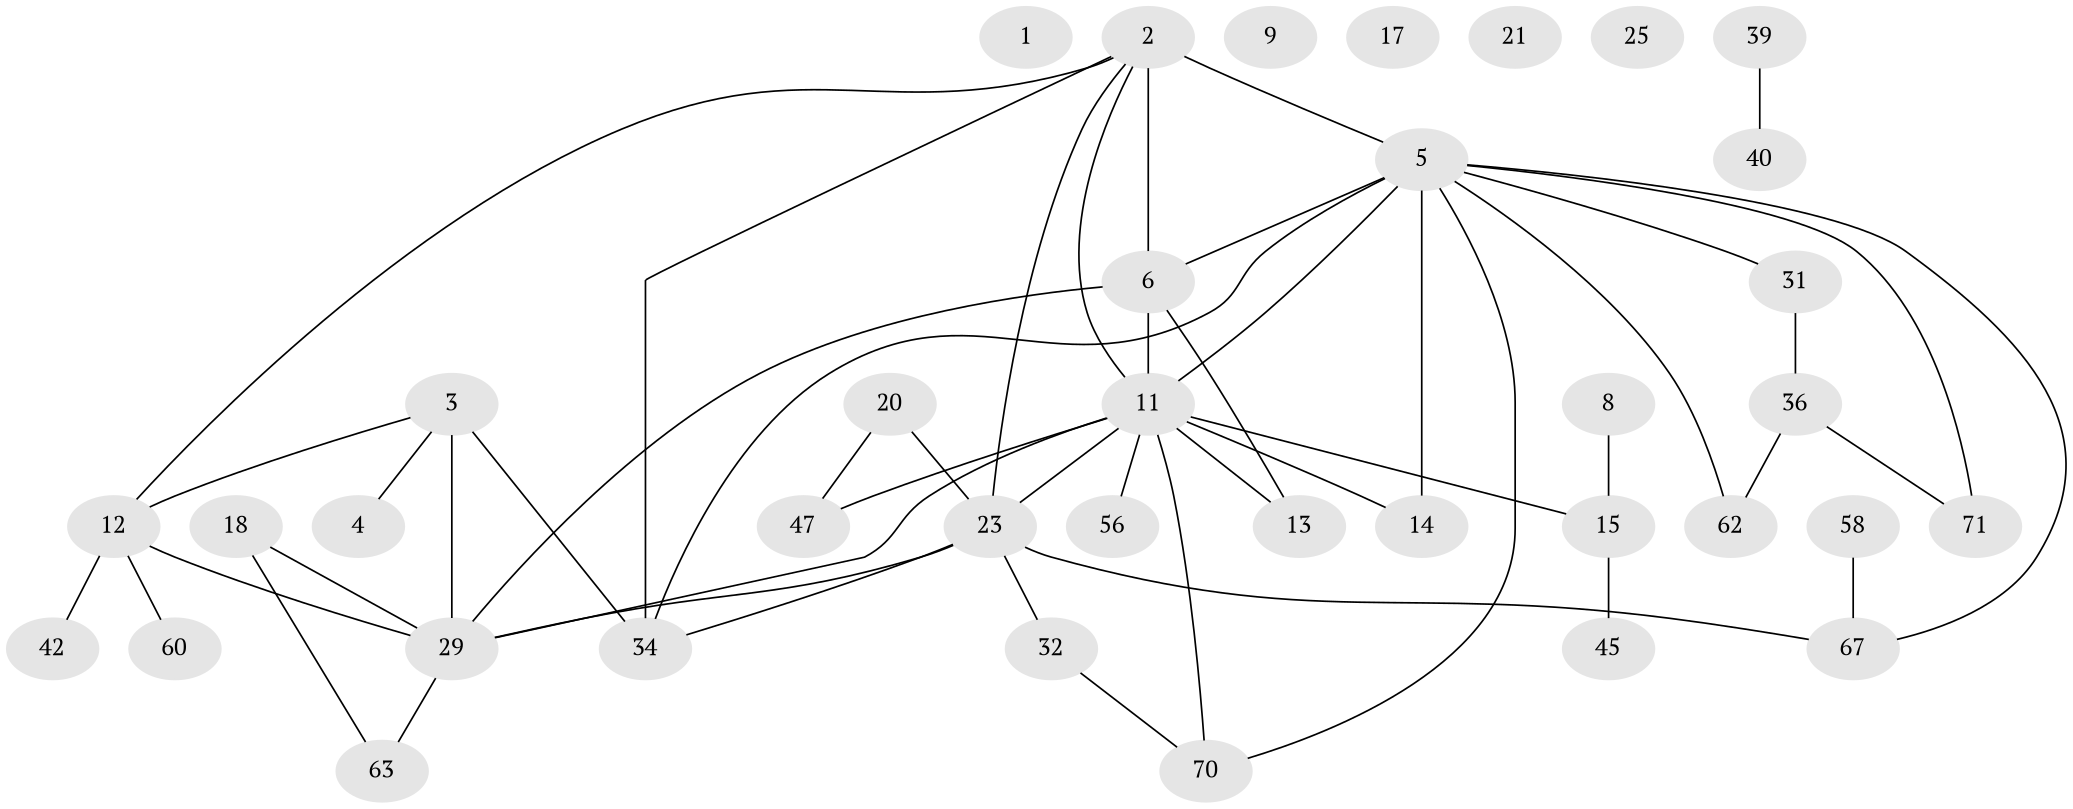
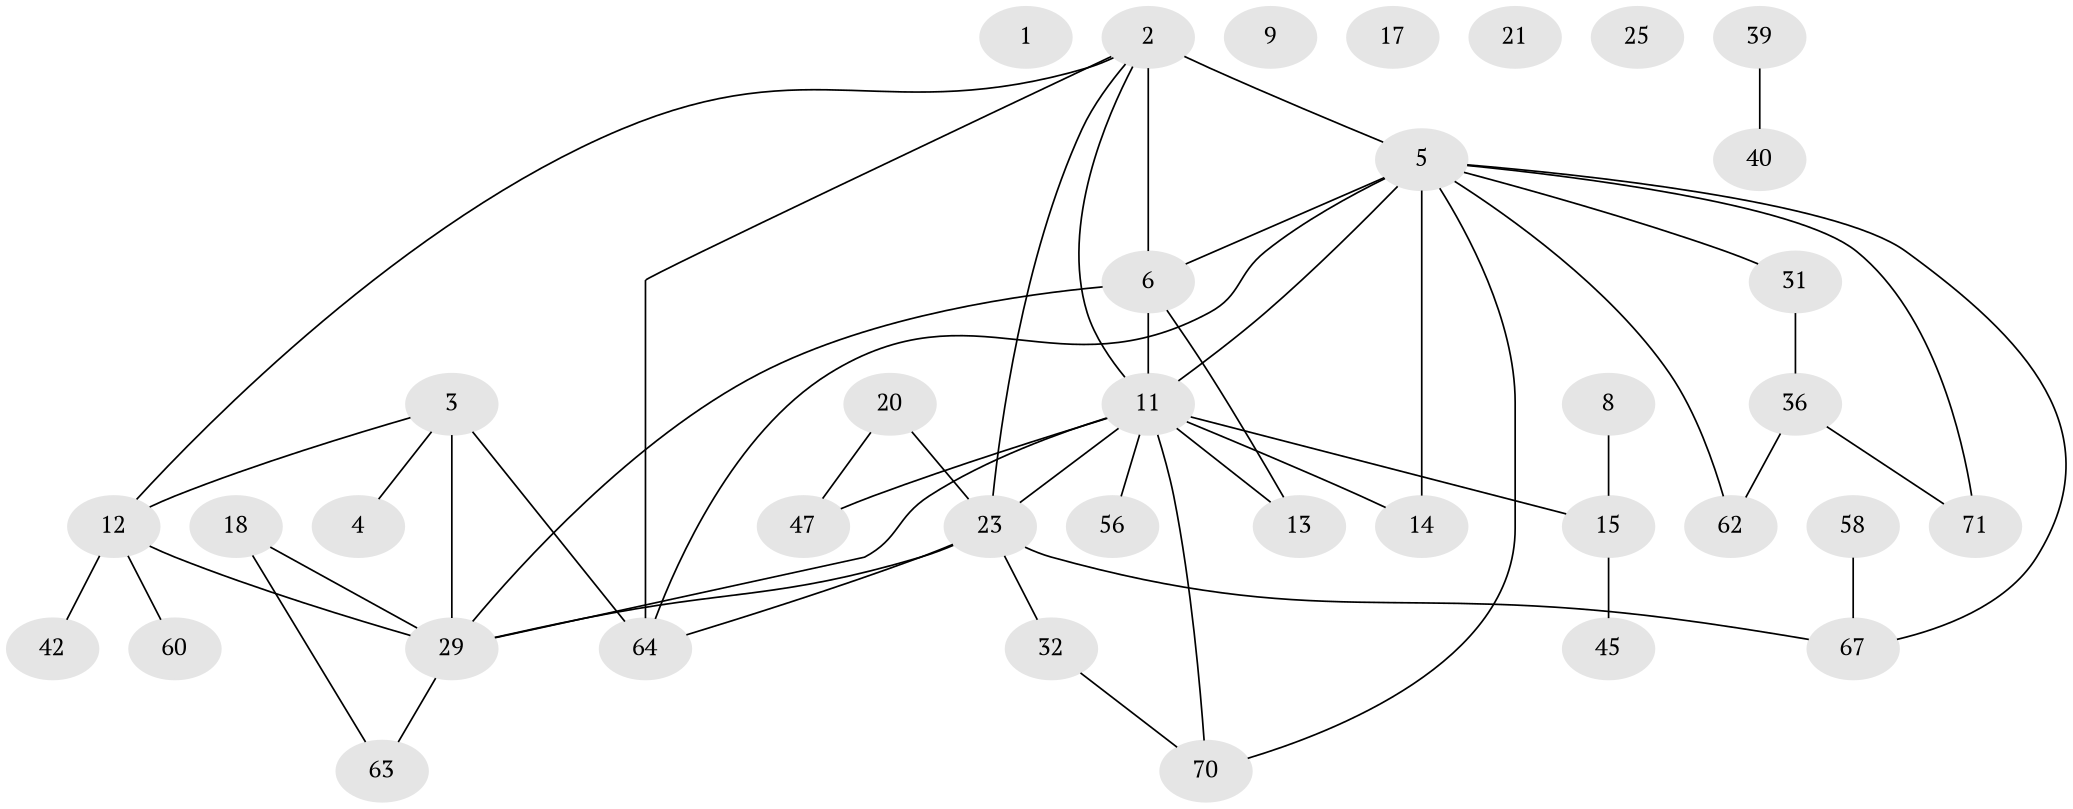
node "34": label "34" -> "64"
